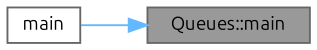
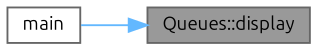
node "Queues::main": label "Queues::main" -> "Queues::display"
